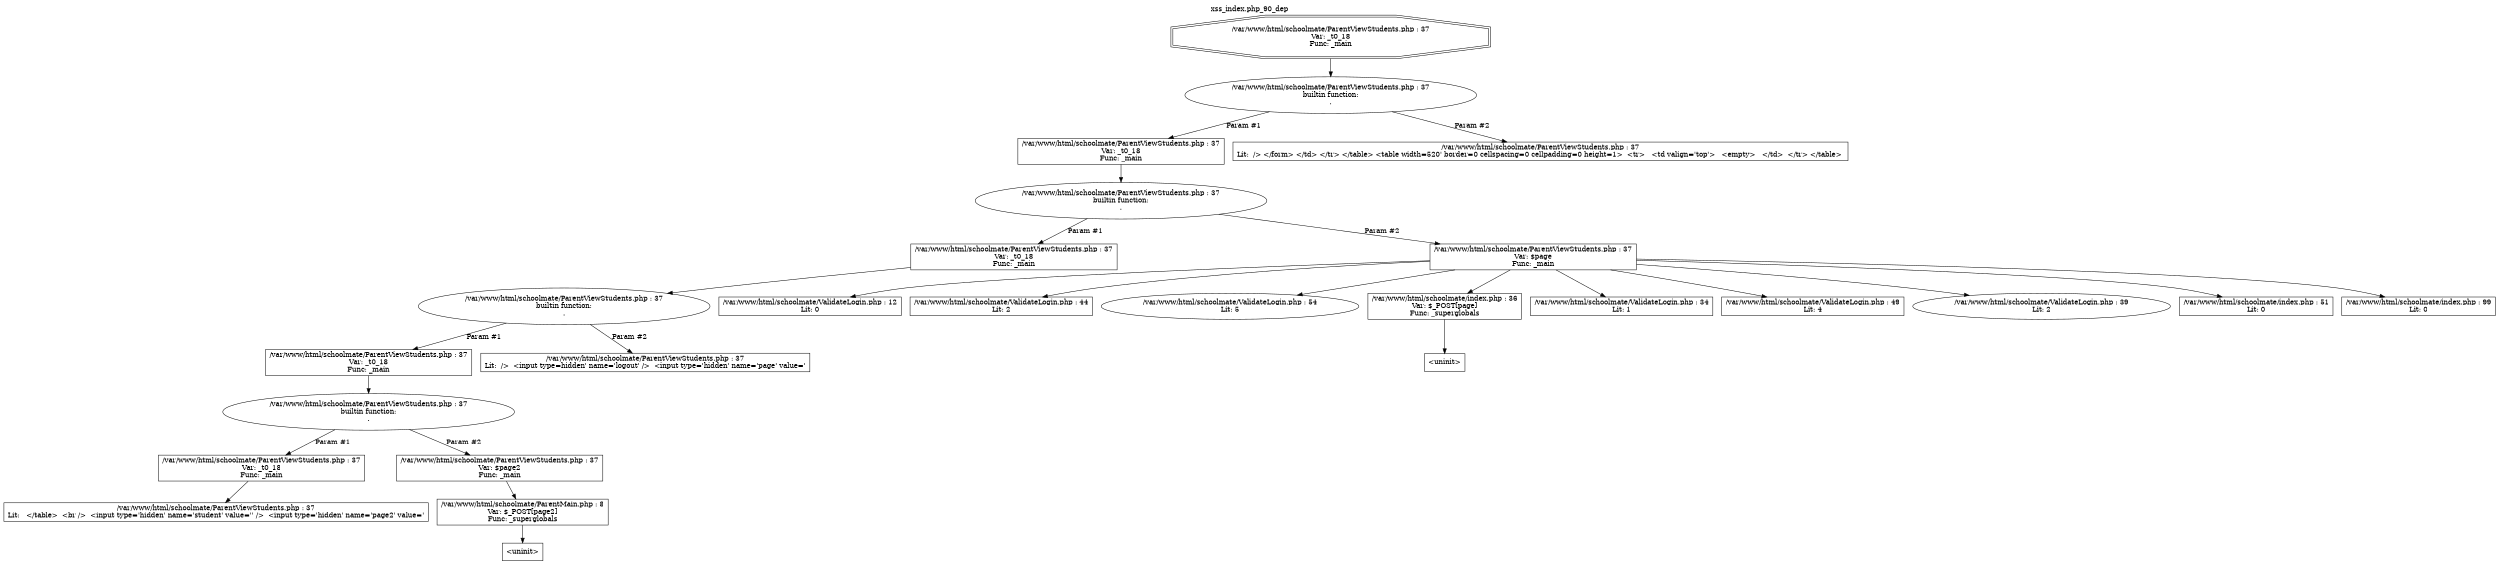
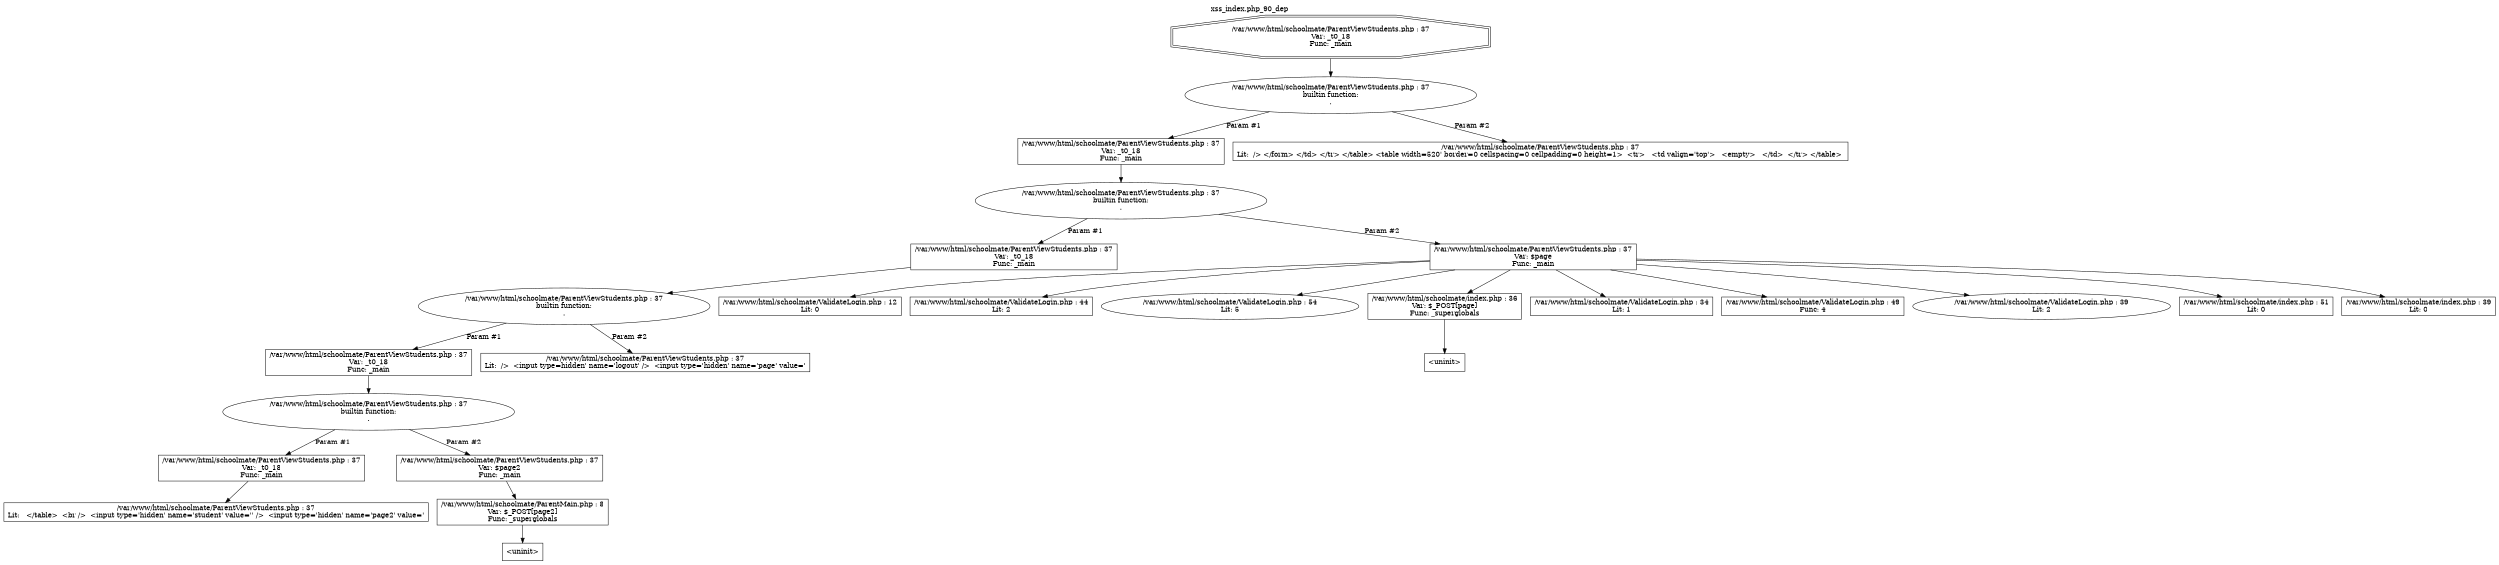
node "/var/www/html/schoolmate/ValidateLogin.php : 49 Lit: 4": label "/var/www/html/schoolmate/ValidateLogin.php : 49 Lit: 4" -> "/var/www/html/schoolmate/ValidateLogin.php : 49 Func: 4"
node "/var/www/html/schoolmate/index.php : 99 Lit: 0": label "/var/www/html/schoolmate/index.php : 99 Lit: 0" -> "/var/www/html/schoolmate/index.php : 39 Lit: 0"
